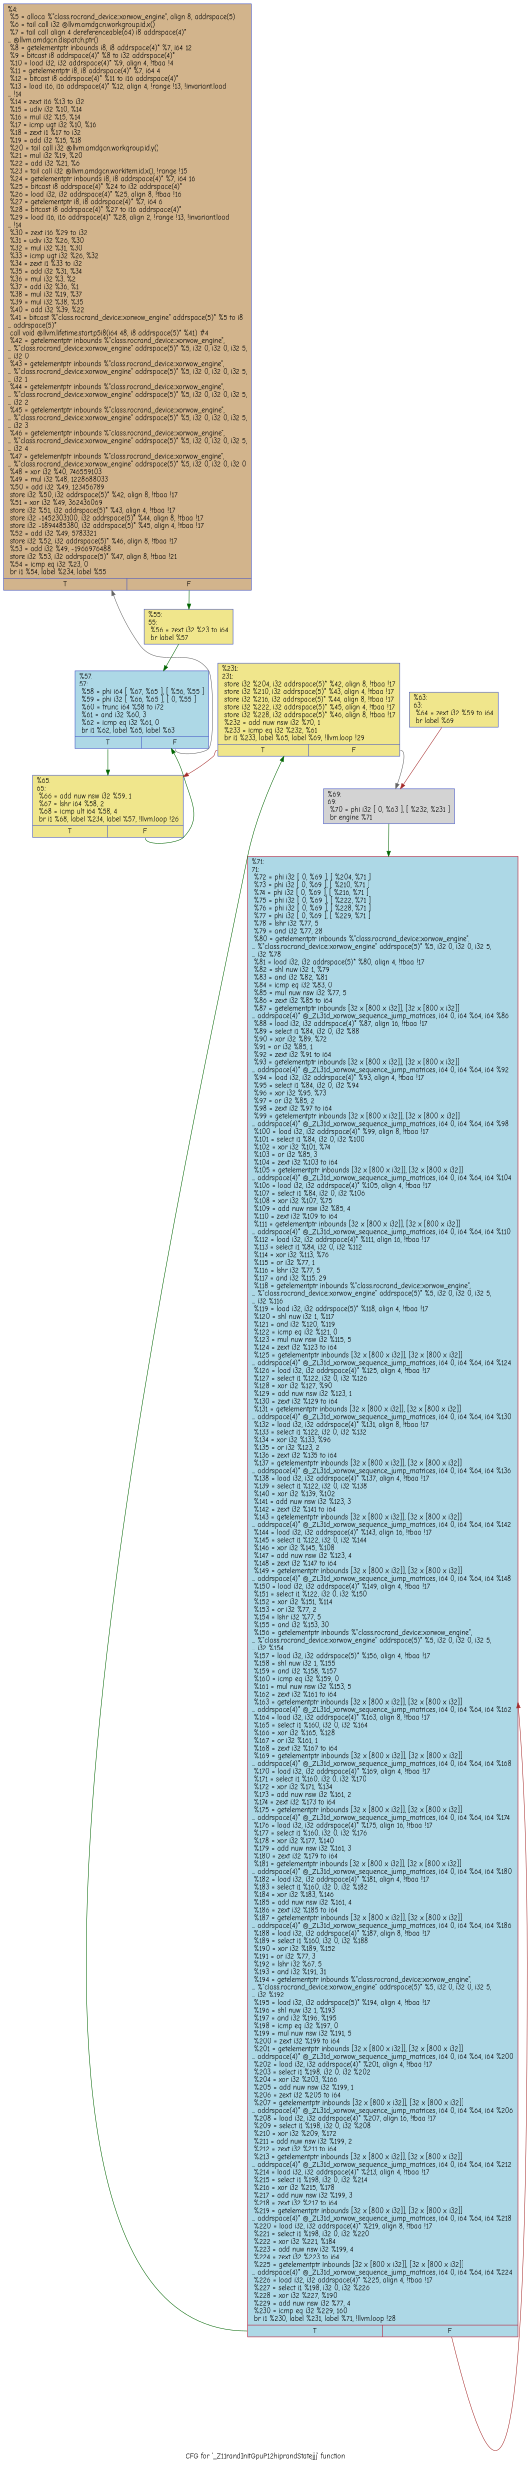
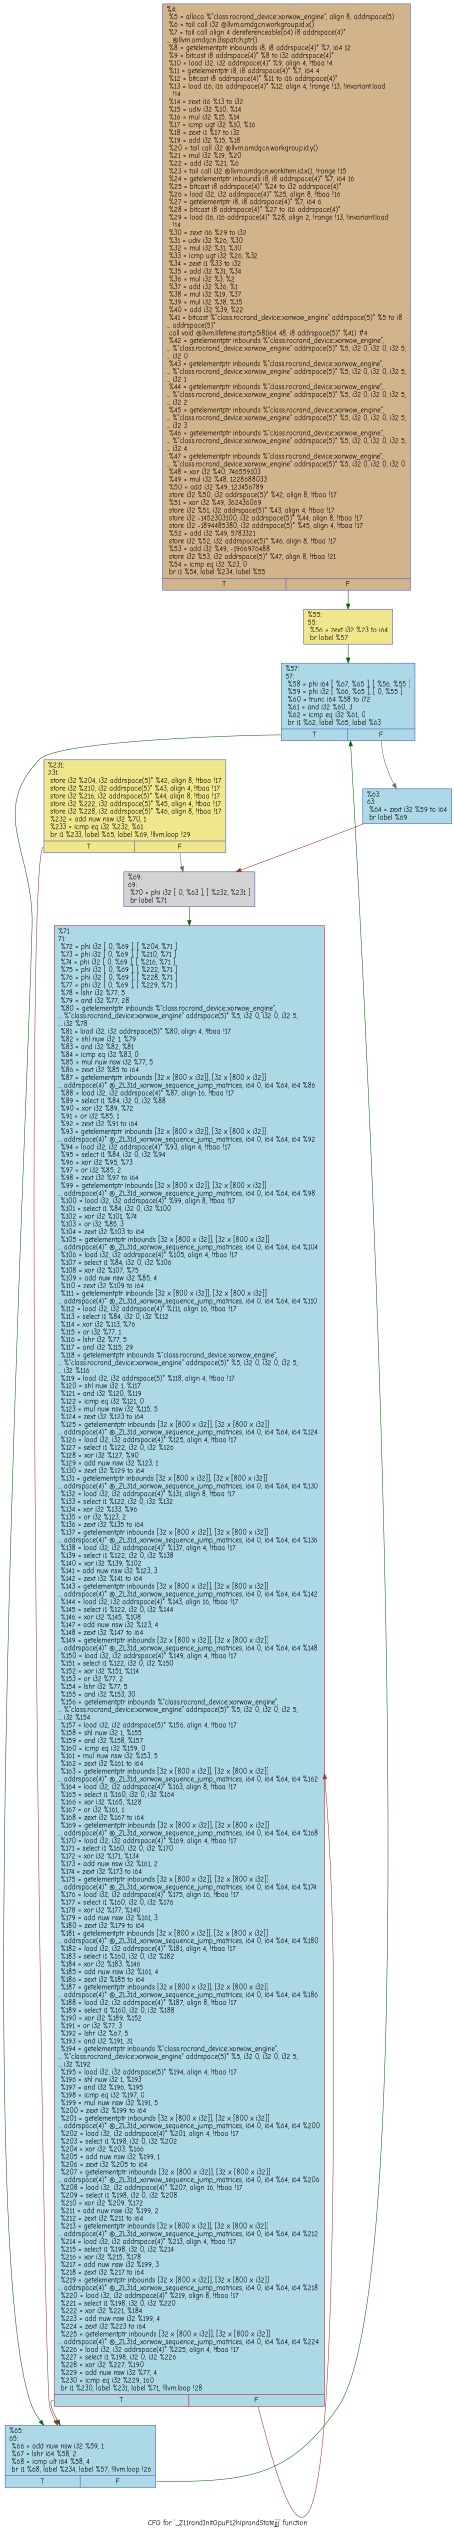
edge "%57:" -> "%4:": now "%57:" -> "%63:"
node "%63:": fillcolor khaki -> lightblue
node "%65:": fillcolor khaki -> lightblue
node "%69:": text "br engine %71" -> "br label %71"
edge "%71:" -> "%231:": now "%71:" -> "%65:"
